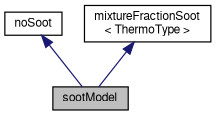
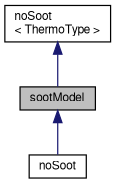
node "mixtureFractionSoot < ThermoType >": label "mixtureFractionSoot < ThermoType >" -> "noSoot < ThermoType >"
edge "sootModel" -> "noSoot": reversed
